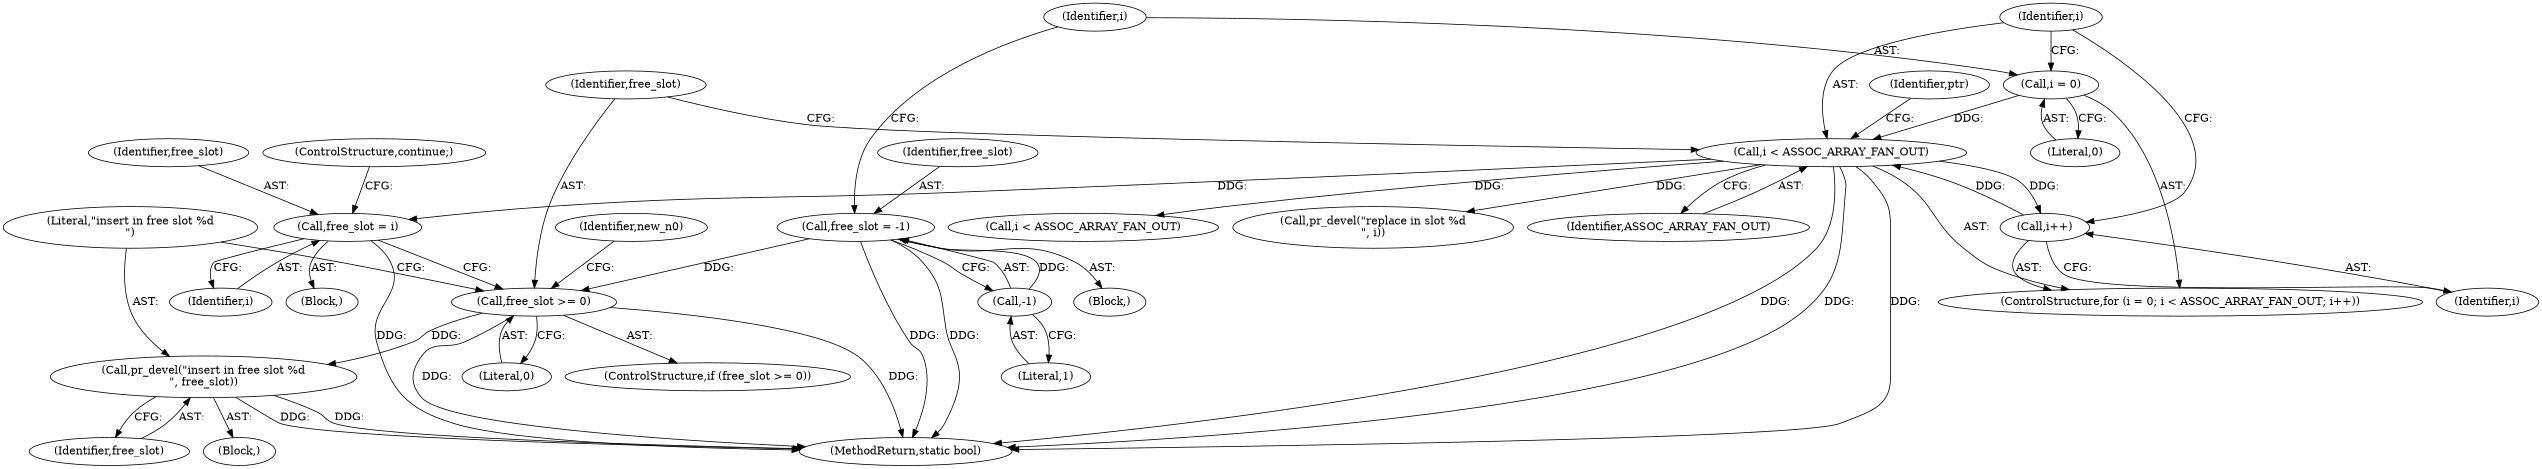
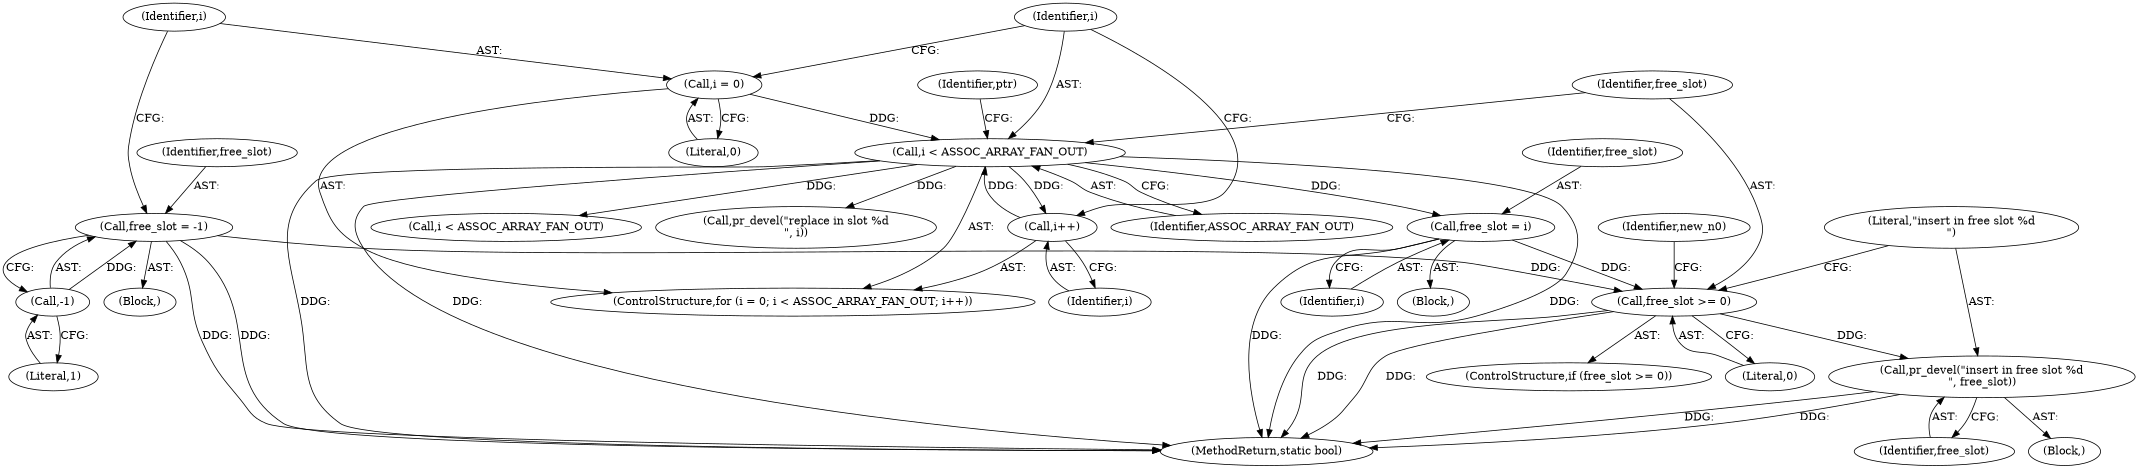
node "(ControlStructure,continue;)": removed
edge "(Call,free_slot = i)" -> "(Call,free_slot >= 0)": label "CFG: " -> "DDG: "
